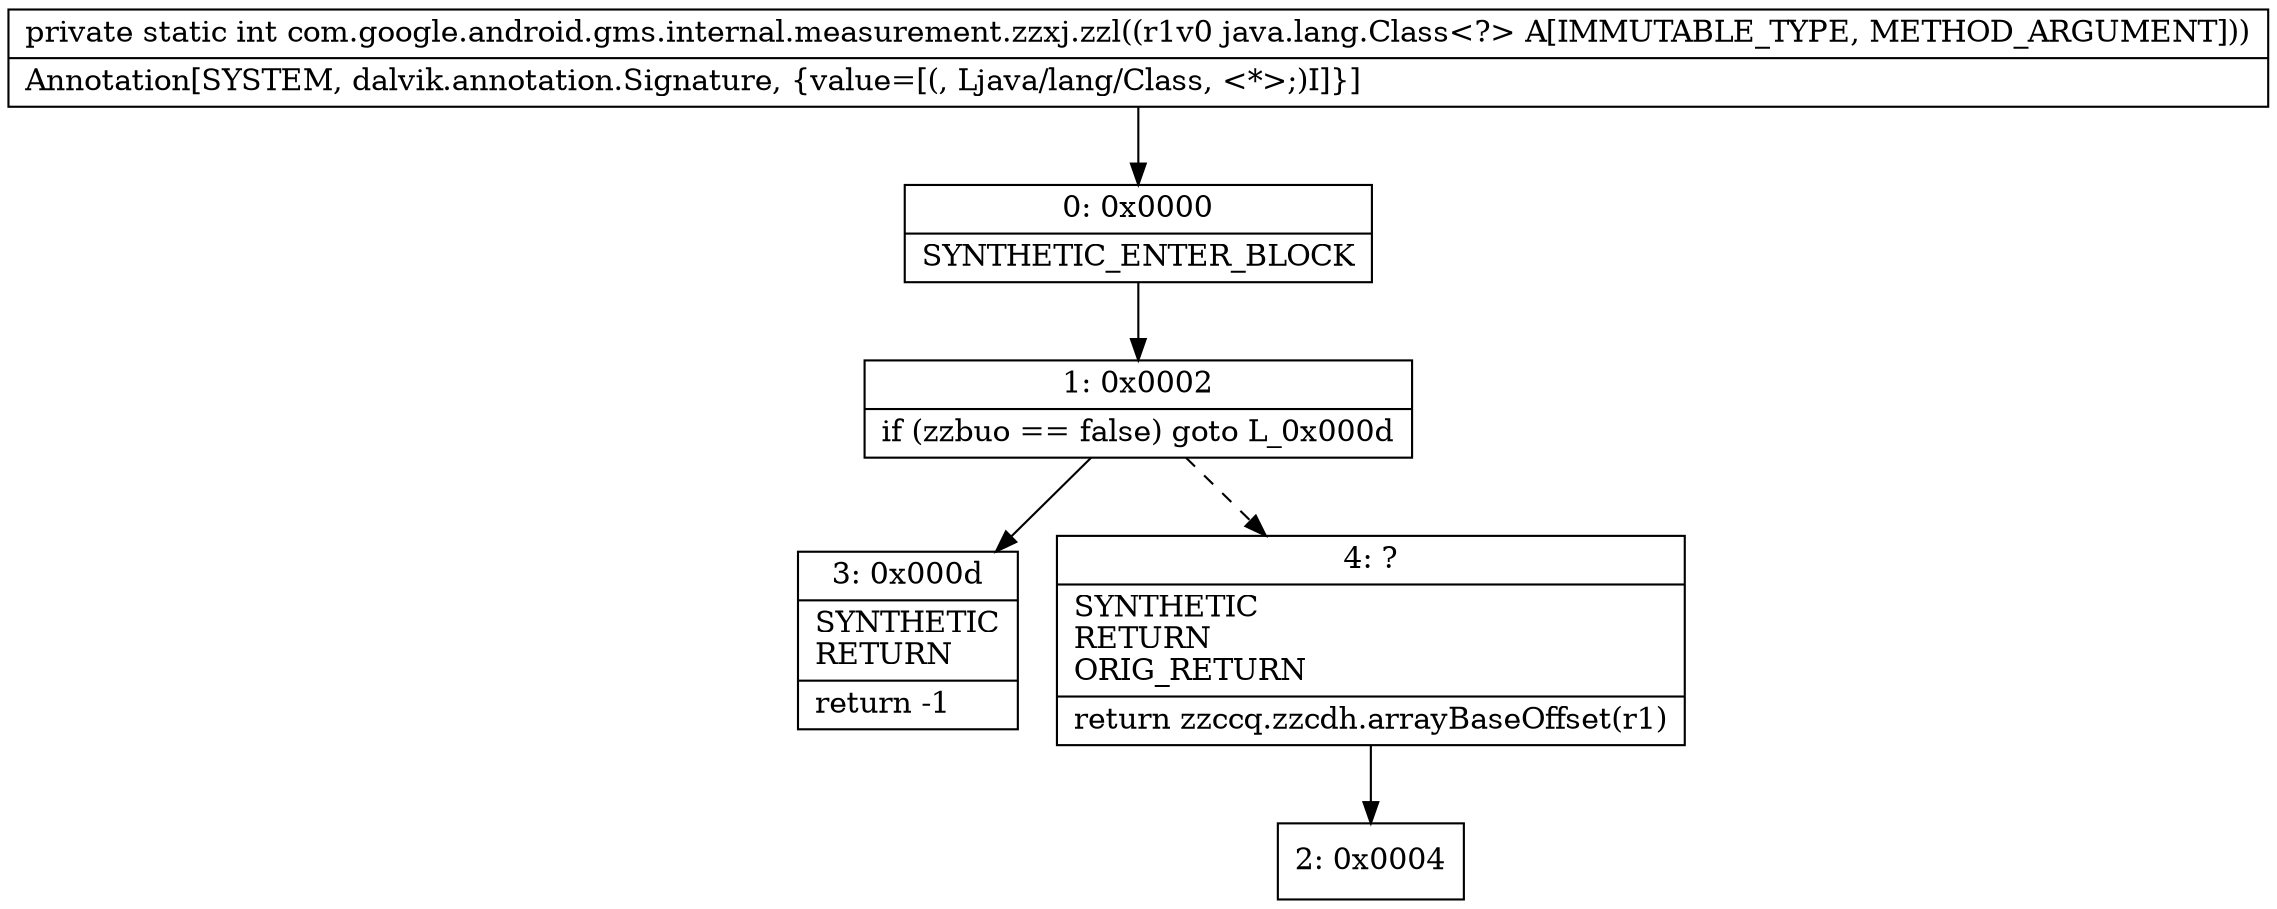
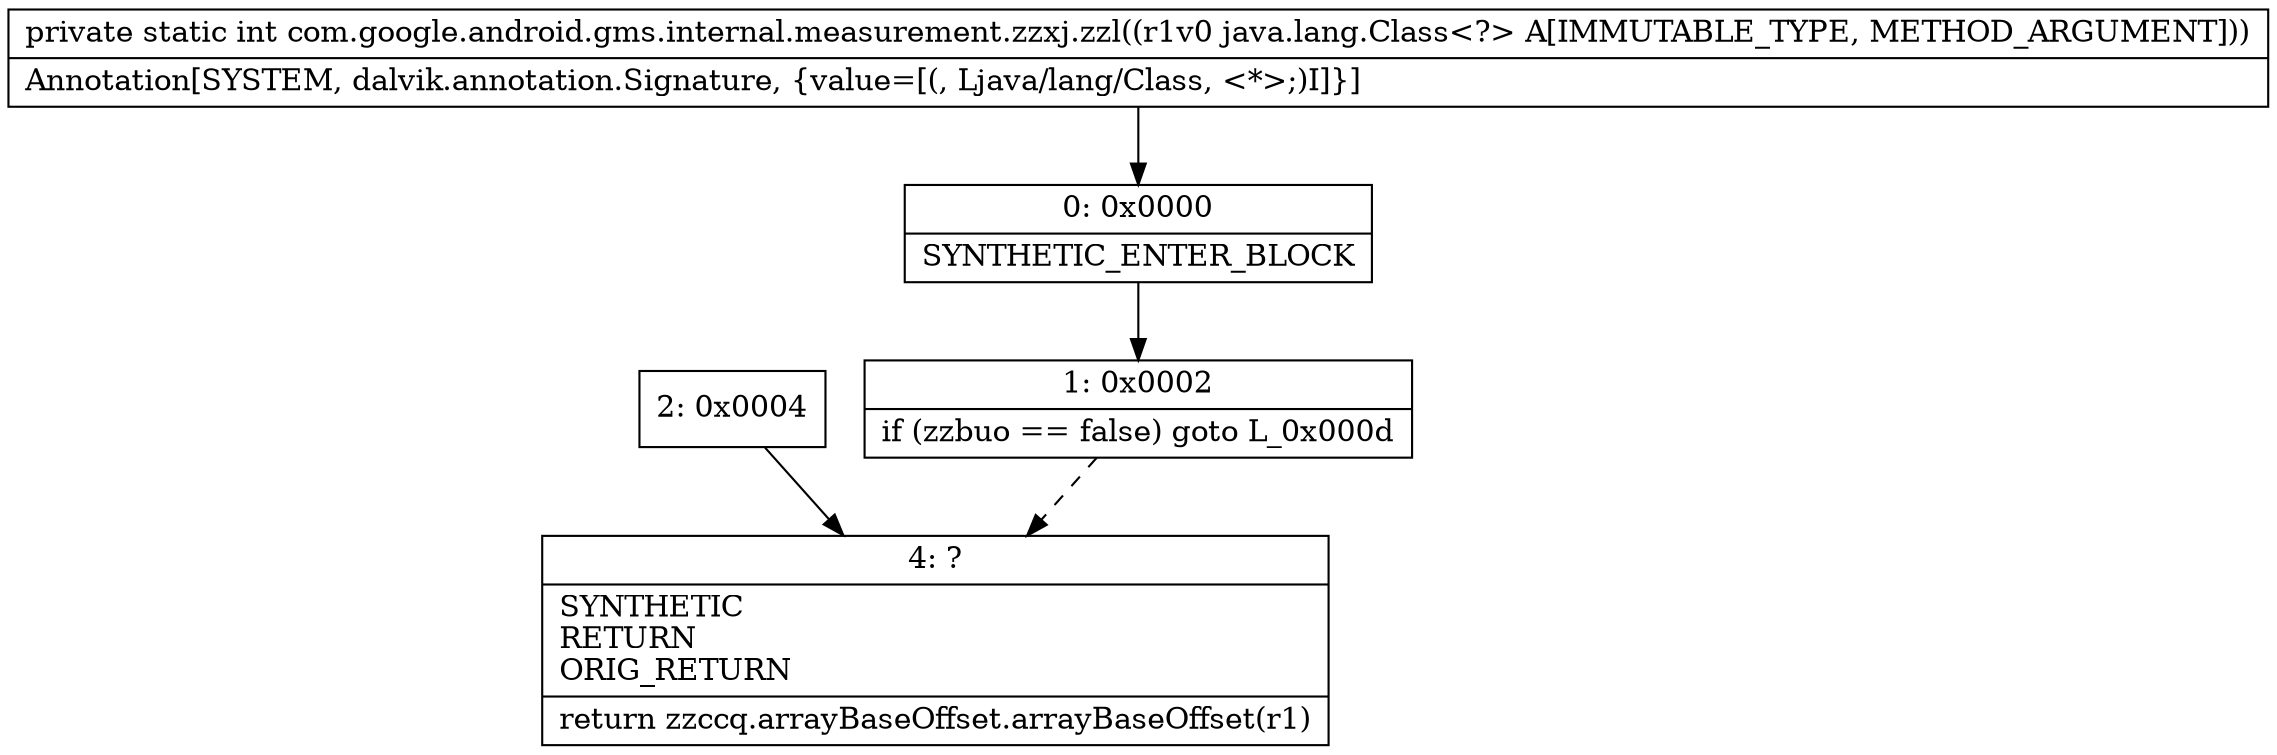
node "3: 0x000d": removed
node "4: ?": text "return zzccq.zzcdh.arrayBaseOffset(r1)" -> "return zzccq.arrayBaseOffset.arrayBaseOffset(r1)"
edge "4: ?" -> "2: 0x0004": reversed
